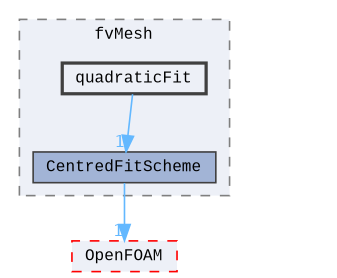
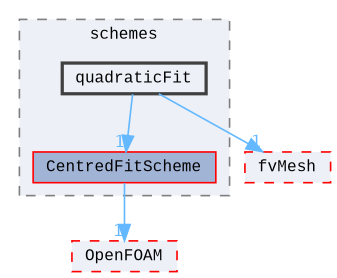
cluster "fvMesh": label "fvMesh" -> "schemes"
node "CentredFitScheme": color grey25 -> red
node "fvMesh": added
